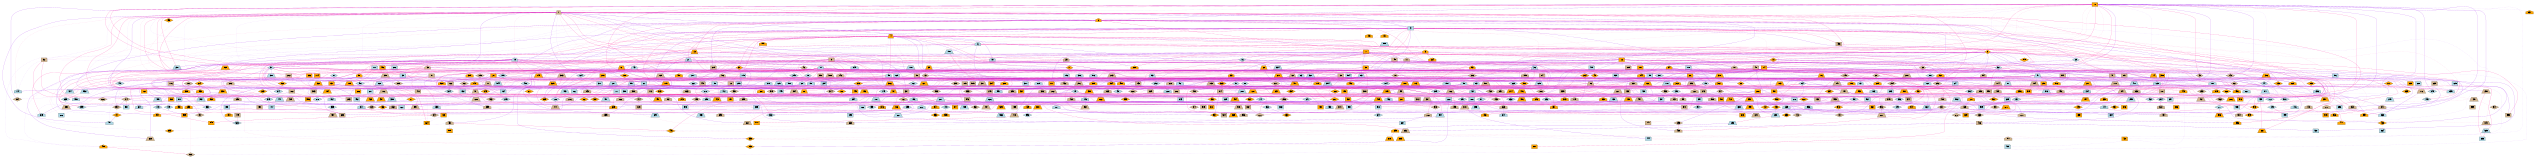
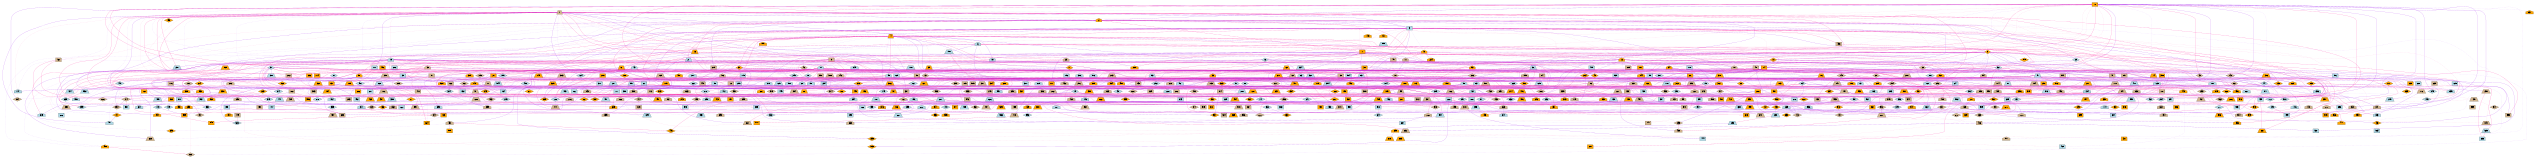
node "12": shape note -> house
node "198": fillcolor lightblue -> orange
